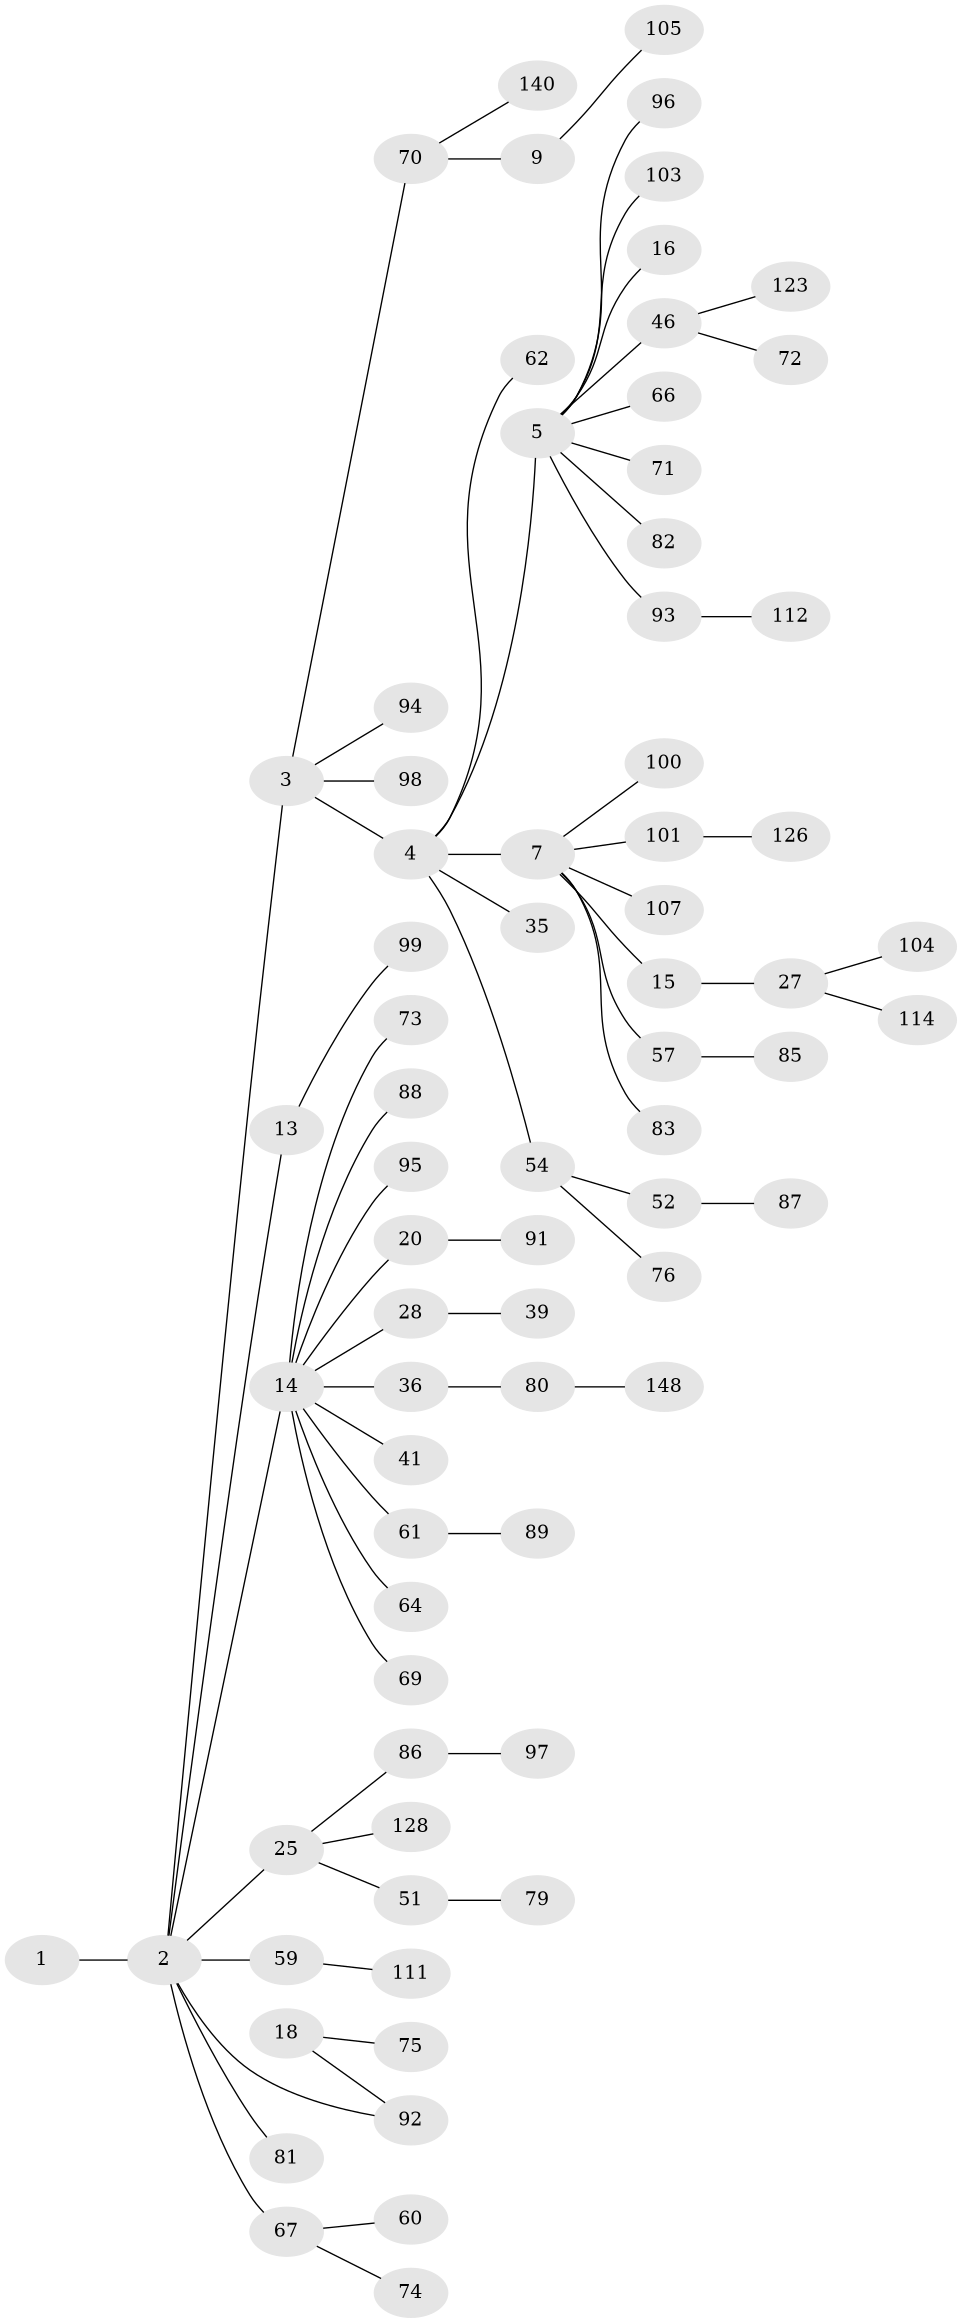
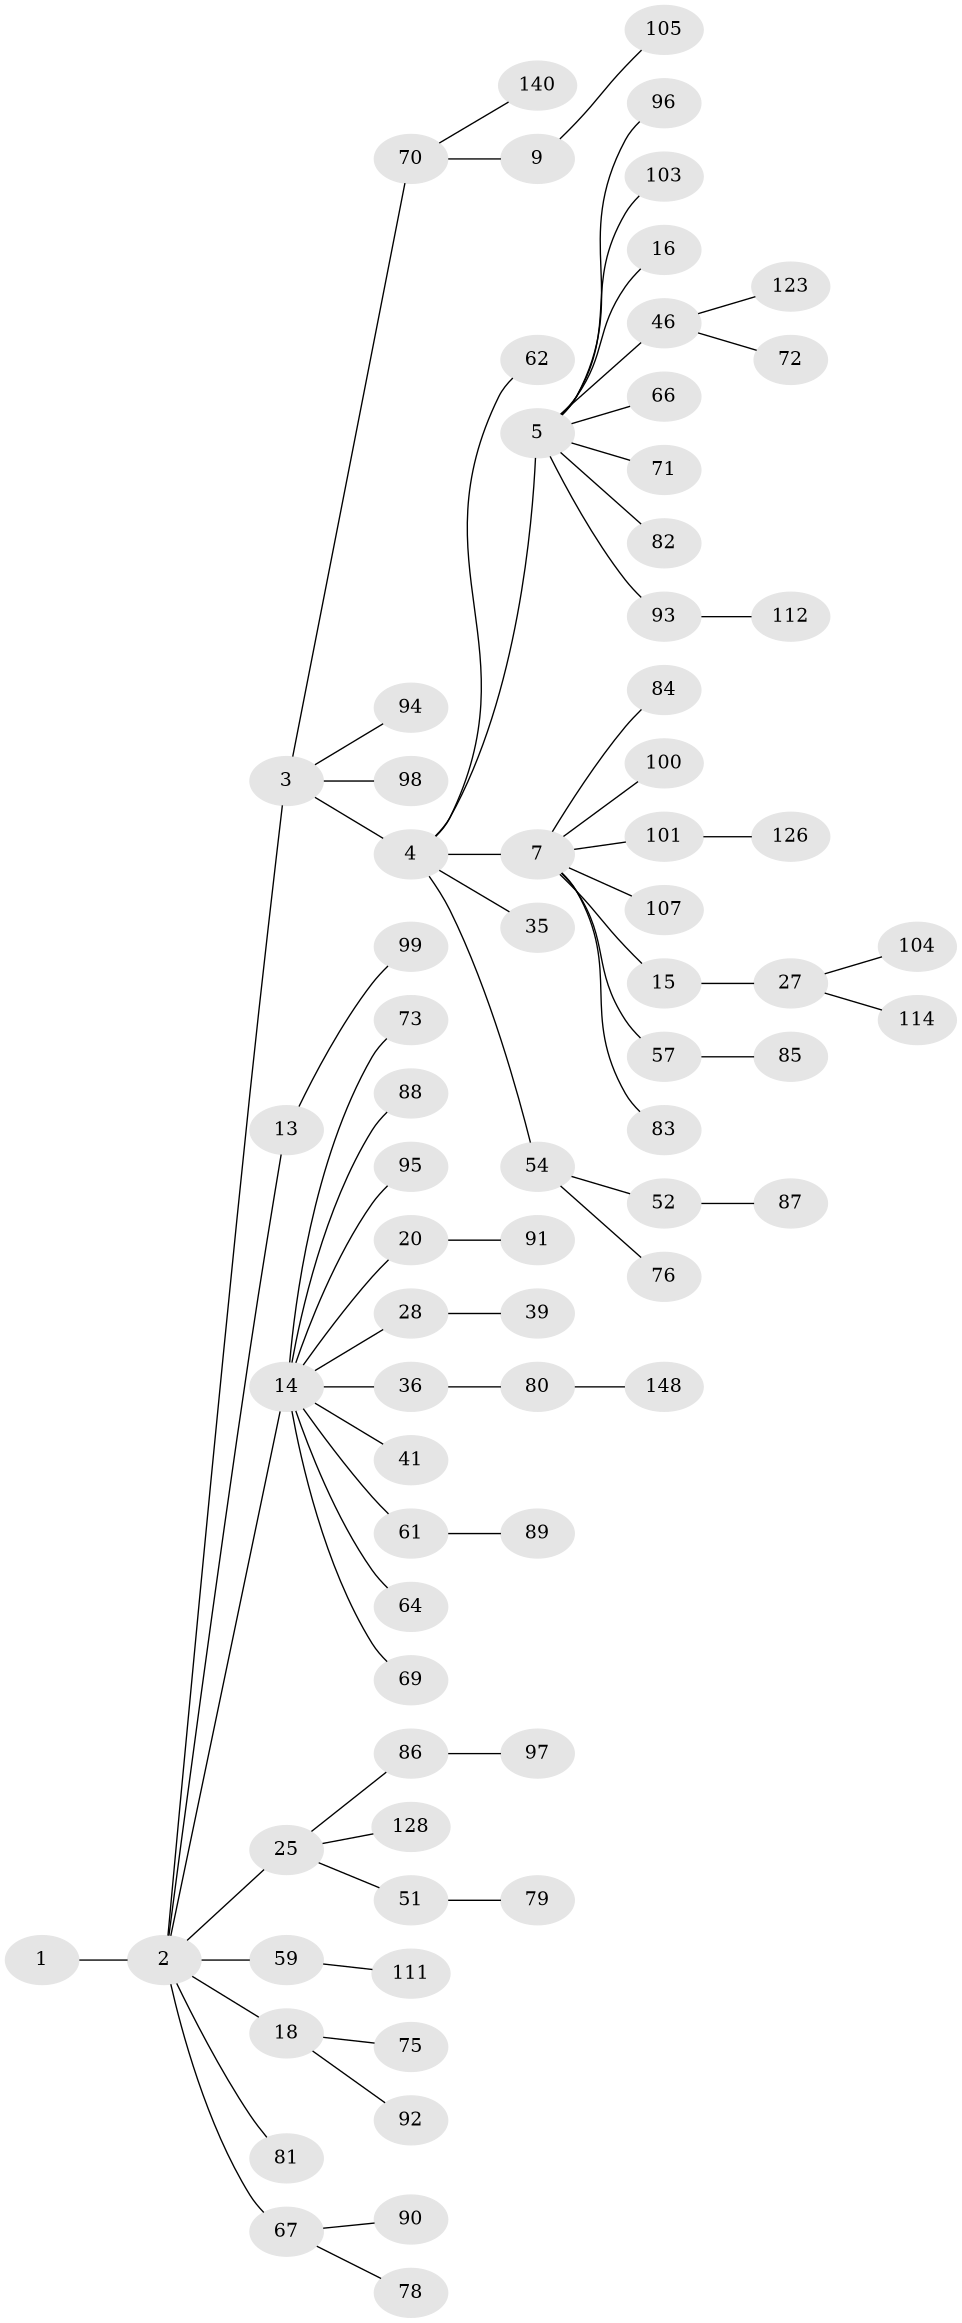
node "84": added
edge "2" -- "92": now "2" -- "18"
node "60": label "60" -> "90"
node "74": label "74" -> "78"
